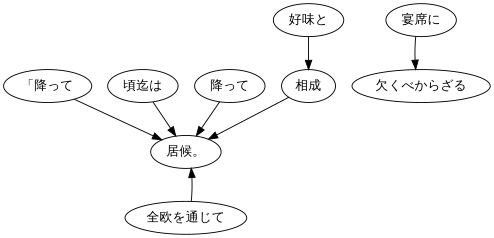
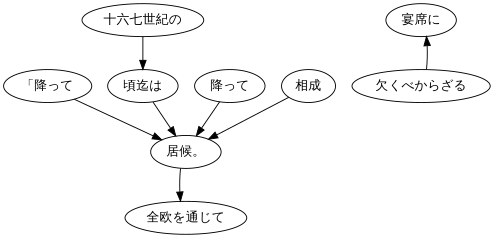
node "十六七世紀の": added
node "好味と": removed
edge "宴席に" -> "欠くべからざる": reversed
edge "全欧を通じて" -> "居候。": reversed
